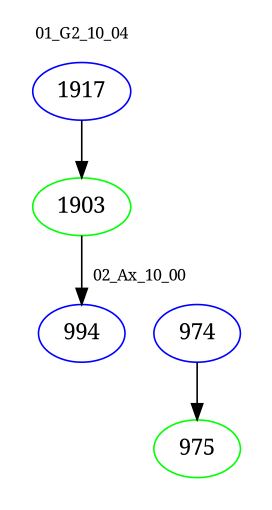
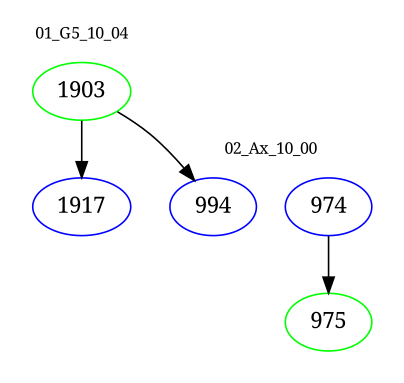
cluster "01_G2_10_04": label "01_G2_10_04" -> "01_G5_10_04"
edge "1917" -> "1903": reversed
